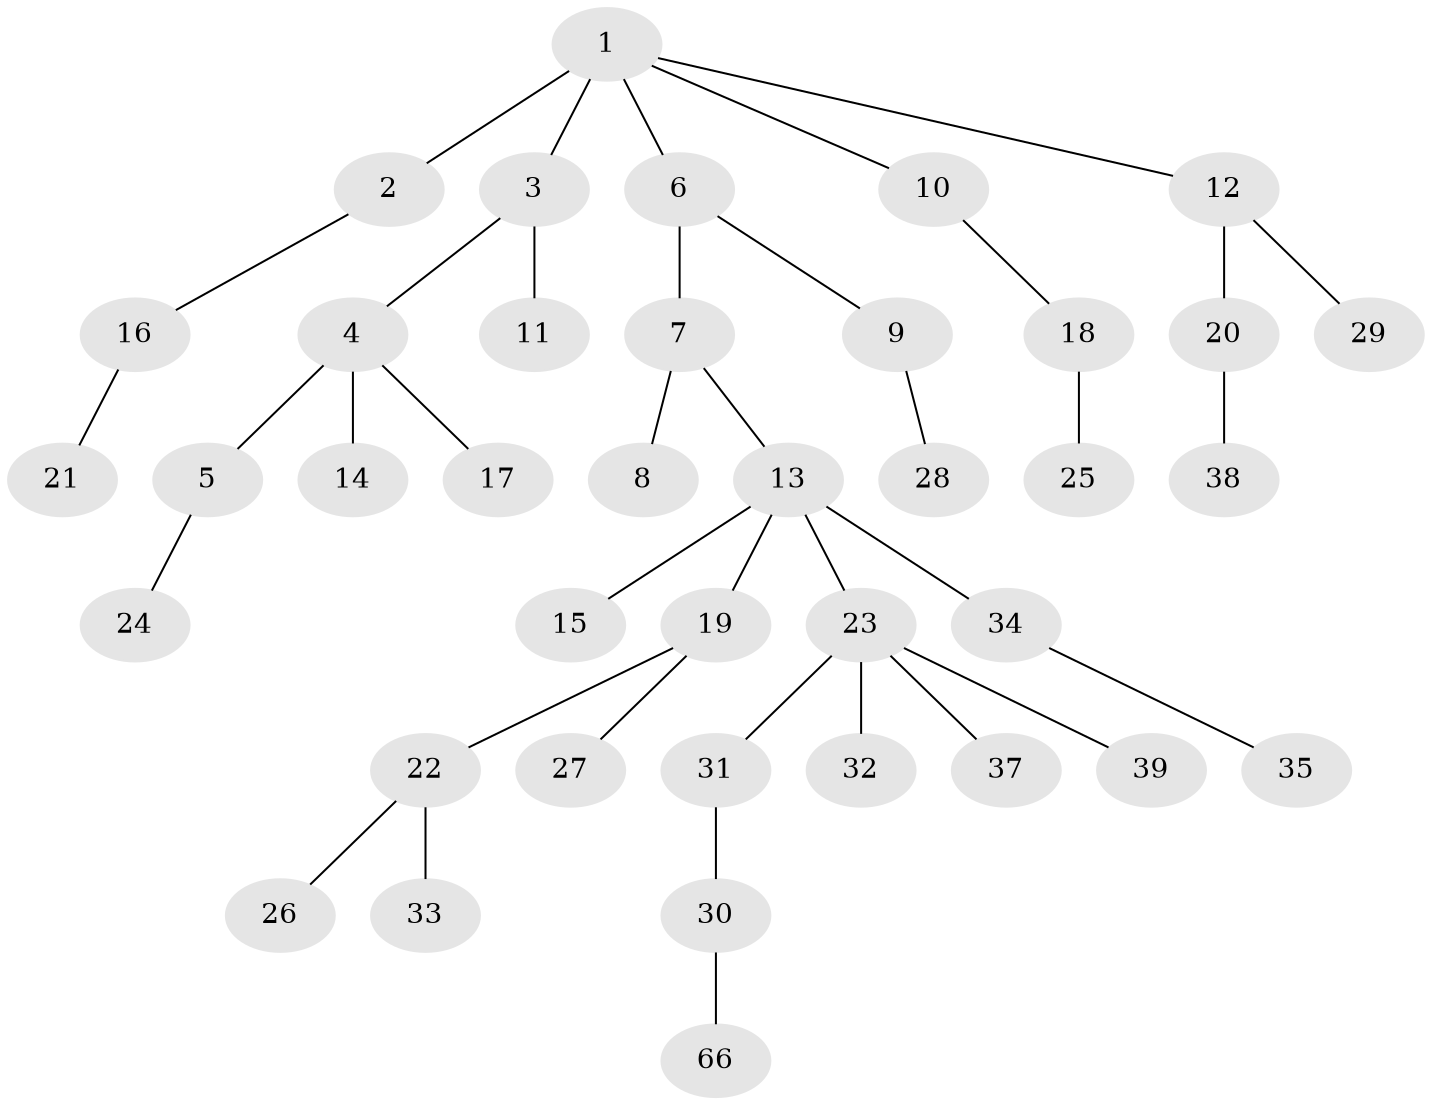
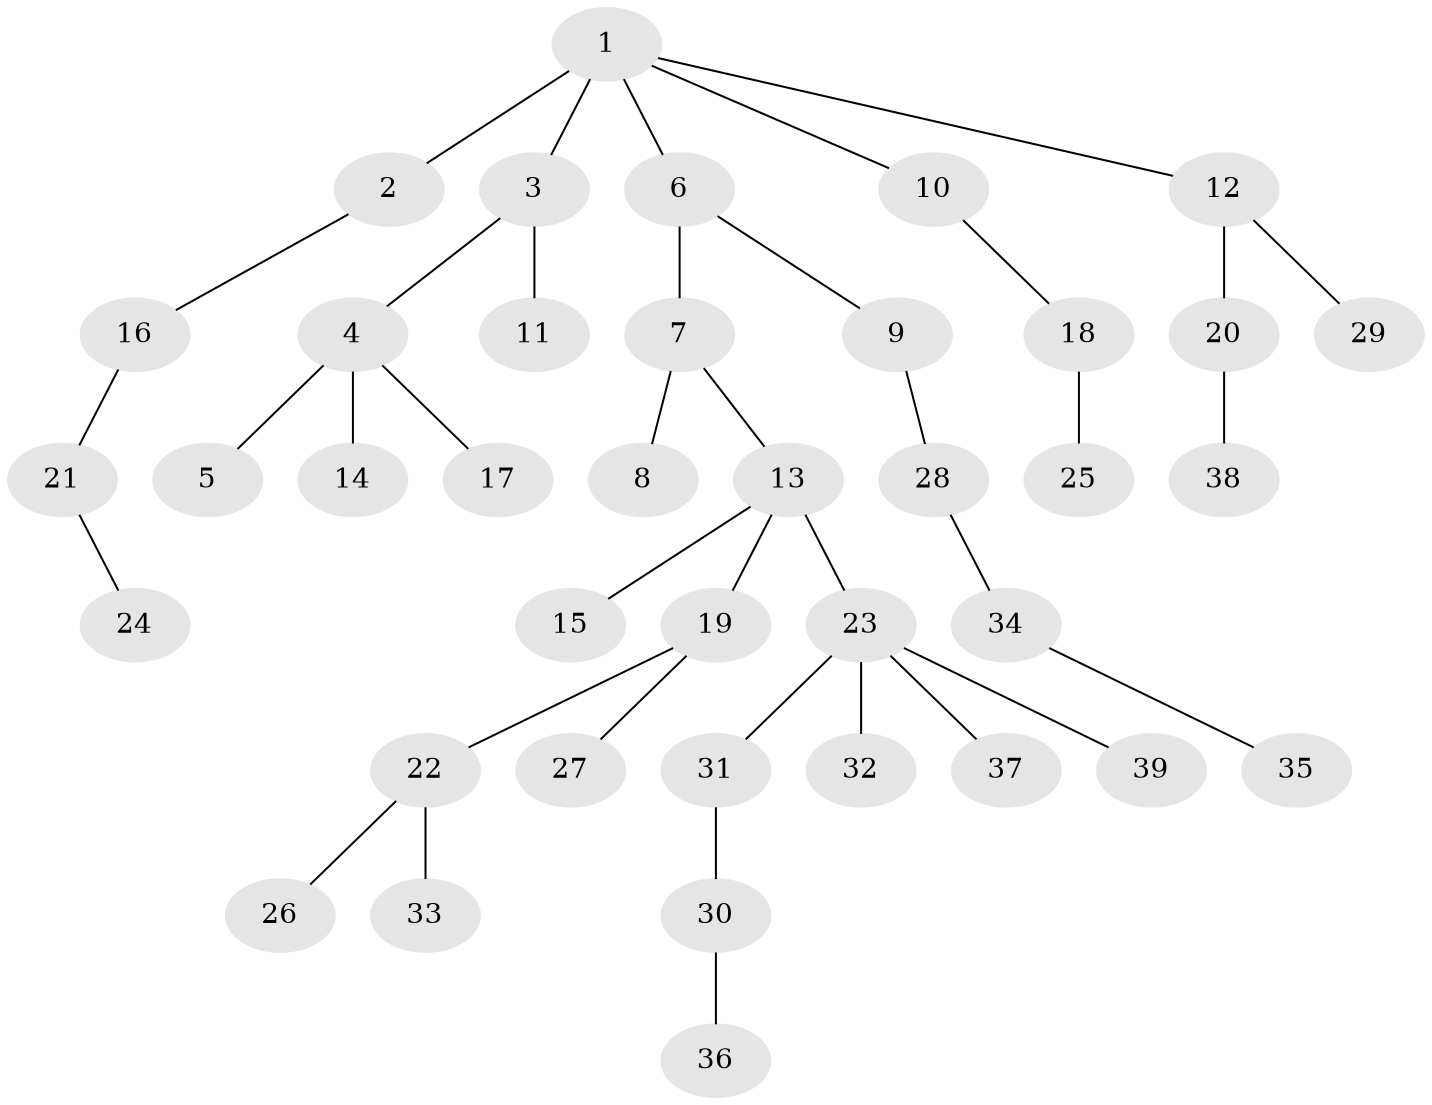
edge "5" -- "24": now "21" -- "24"
edge "13" -- "34": now "28" -- "34"
node "66": label "66" -> "36"
